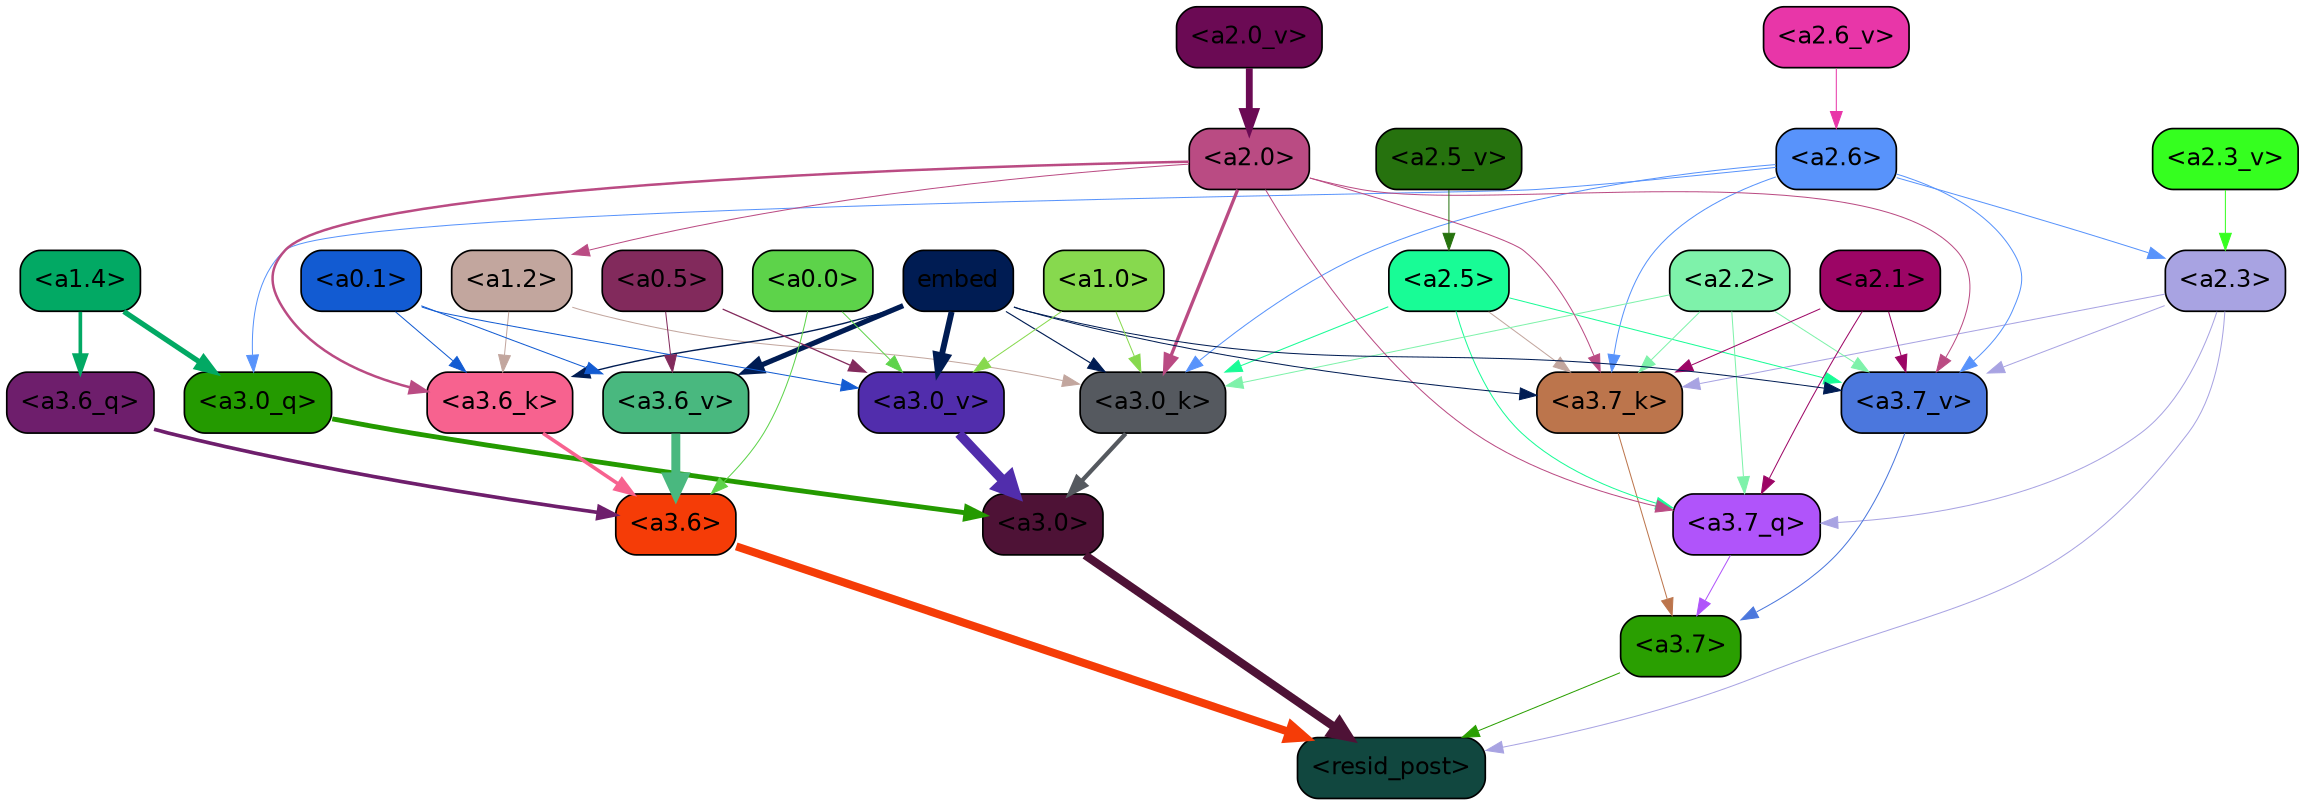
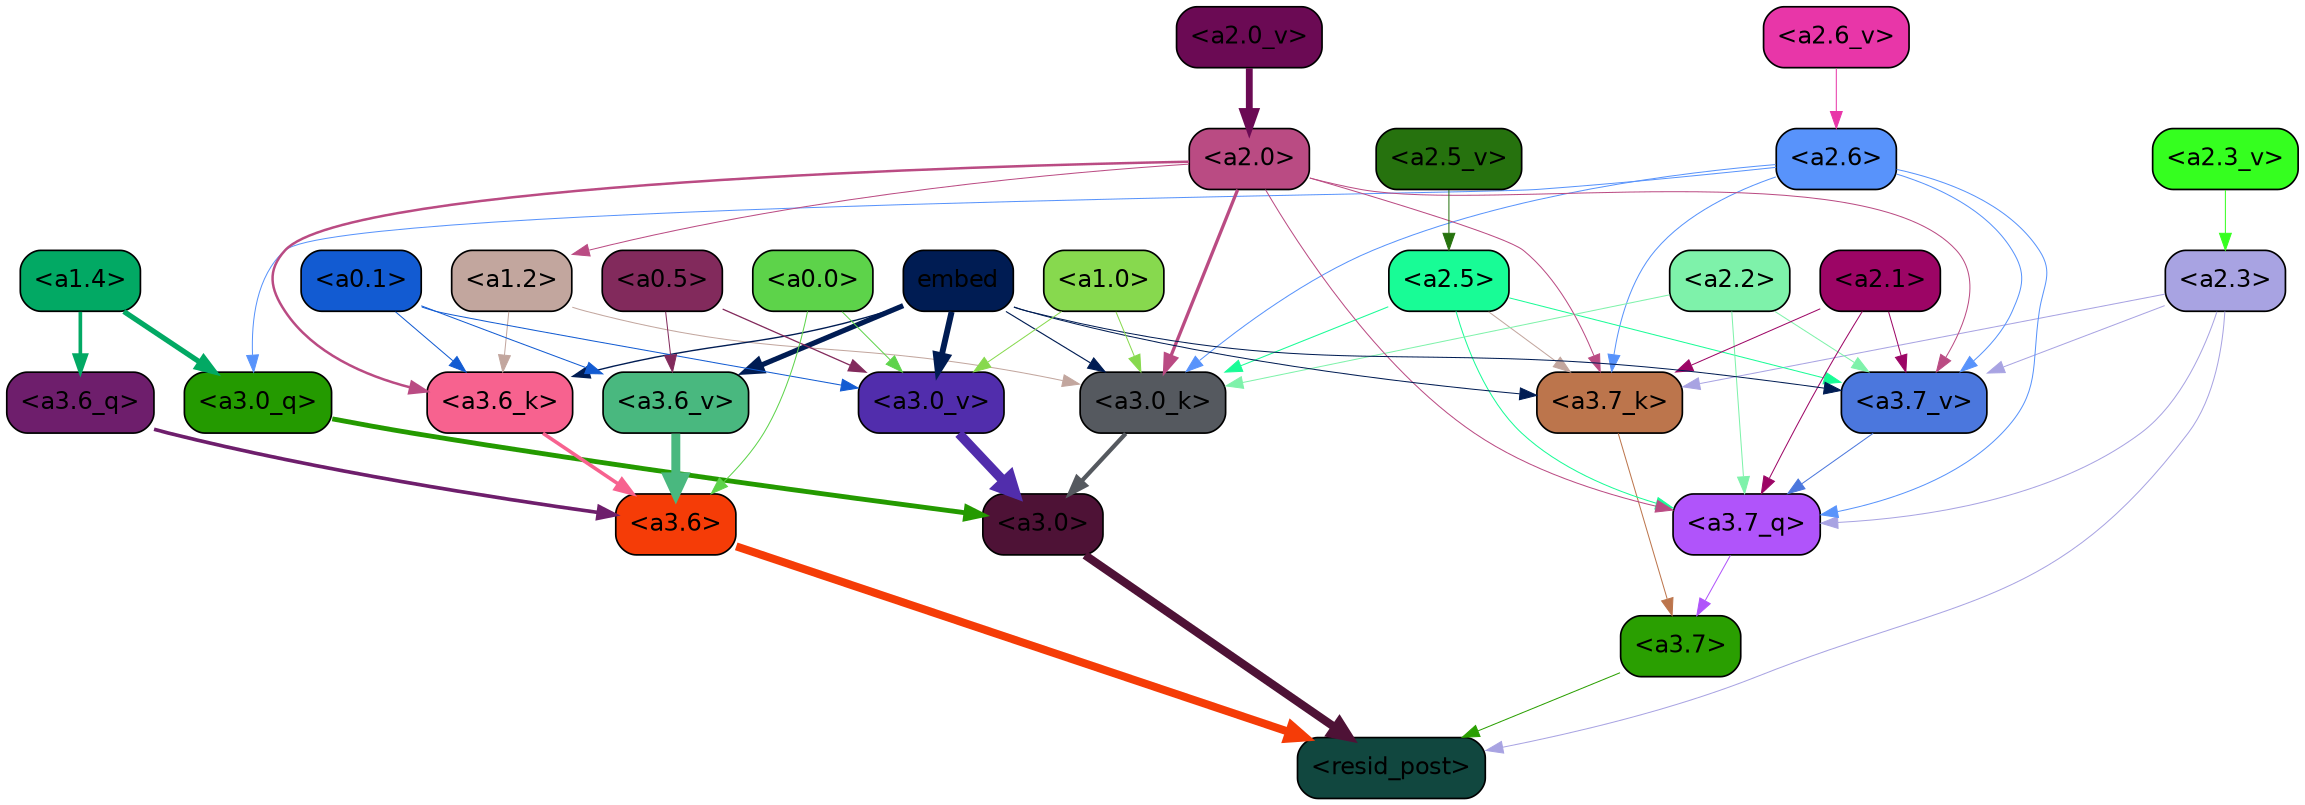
edge "<a2.6>" -> "<a2.3>": now "<a2.6>" -> "<a3.7_q>"
edge "<a2.2>" -> "<a3.7_k>": removed
edge "<a3.7_v>" -> "<a3.7>": now "<a3.7_v>" -> "<a3.7_q>"
